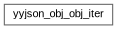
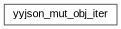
node "yyjson_obj_obj_iter": label "yyjson_obj_obj_iter" -> "yyjson_mut_obj_iter"
